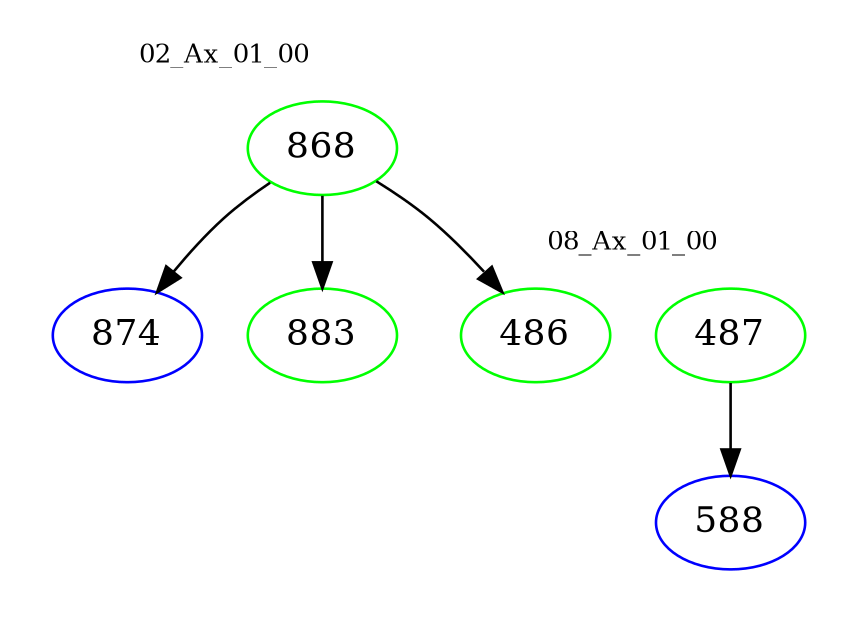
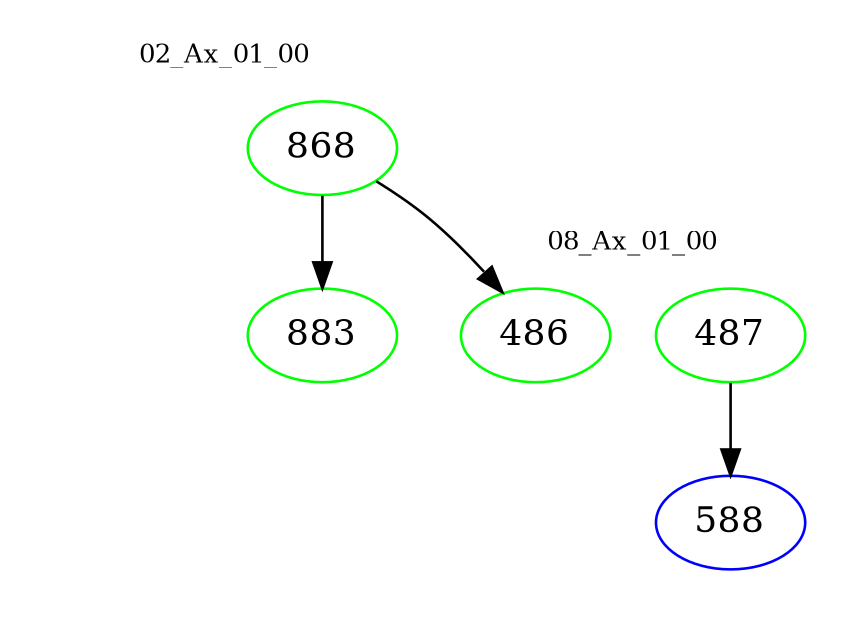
node "874": removed
